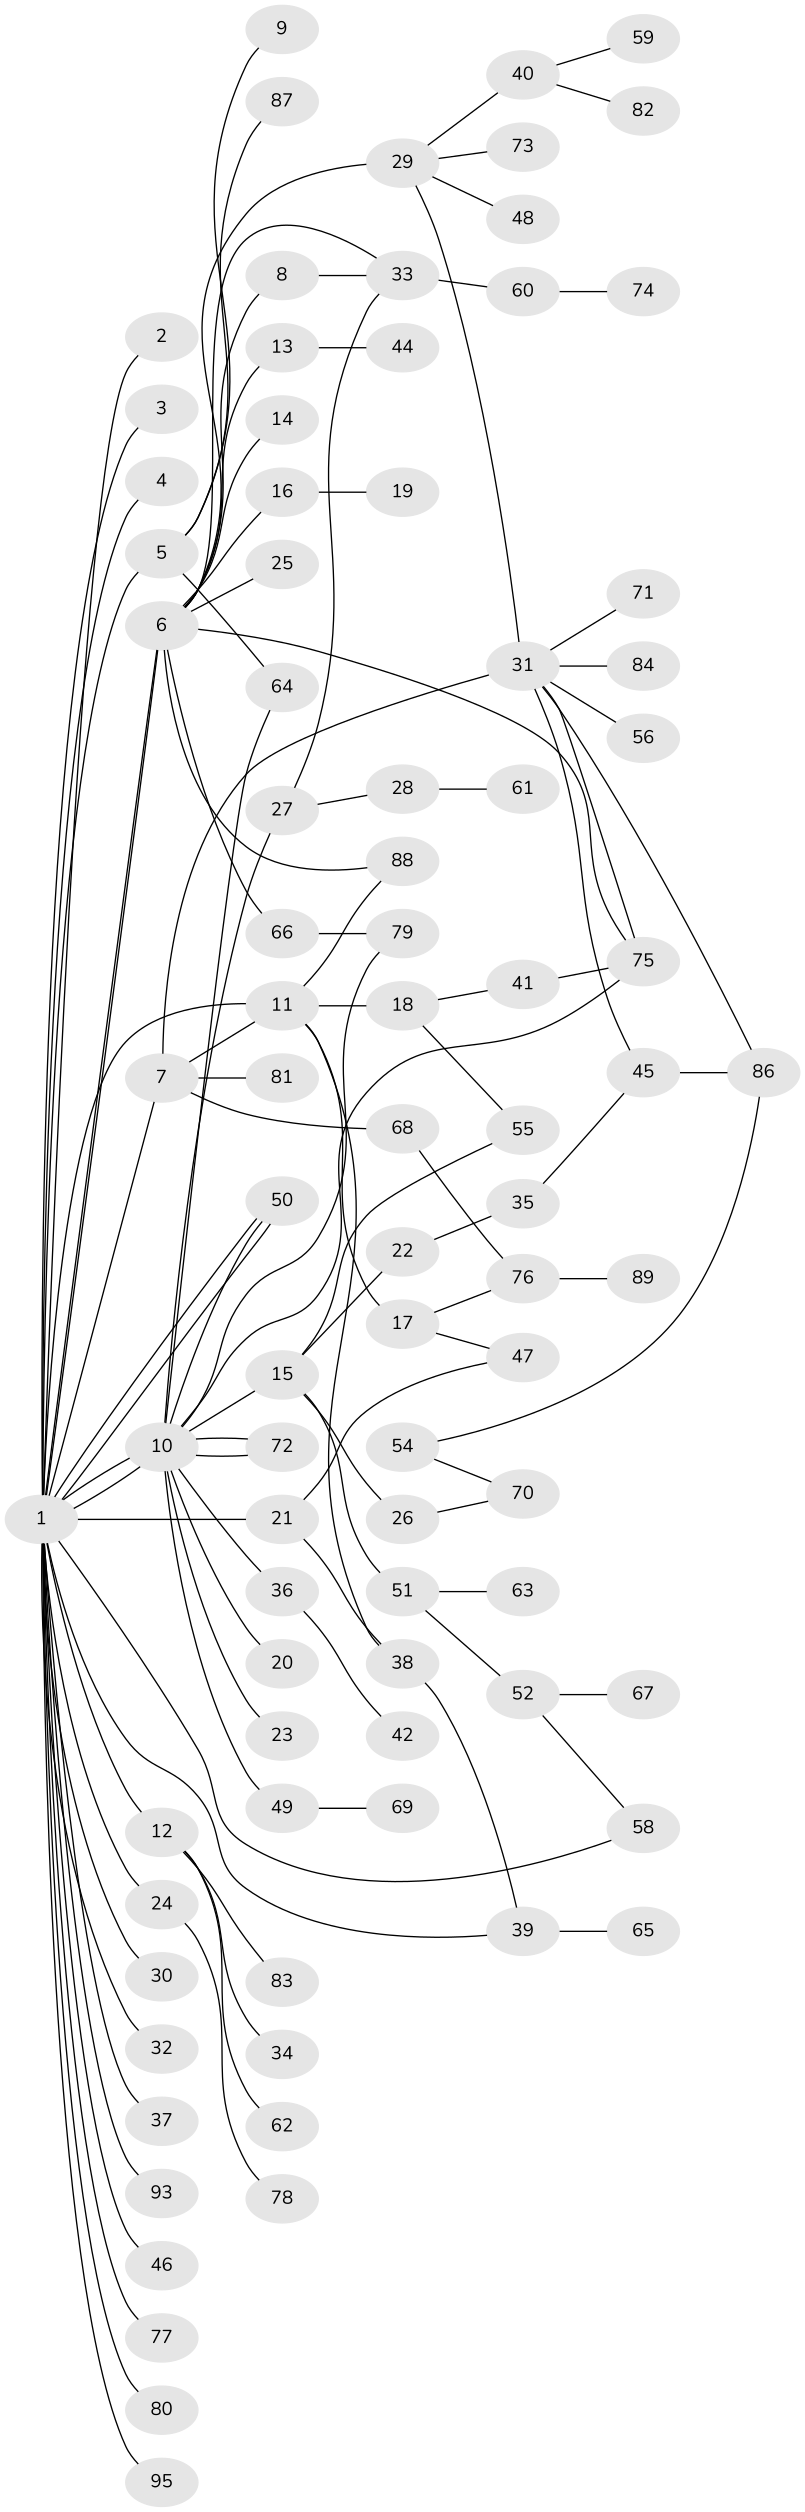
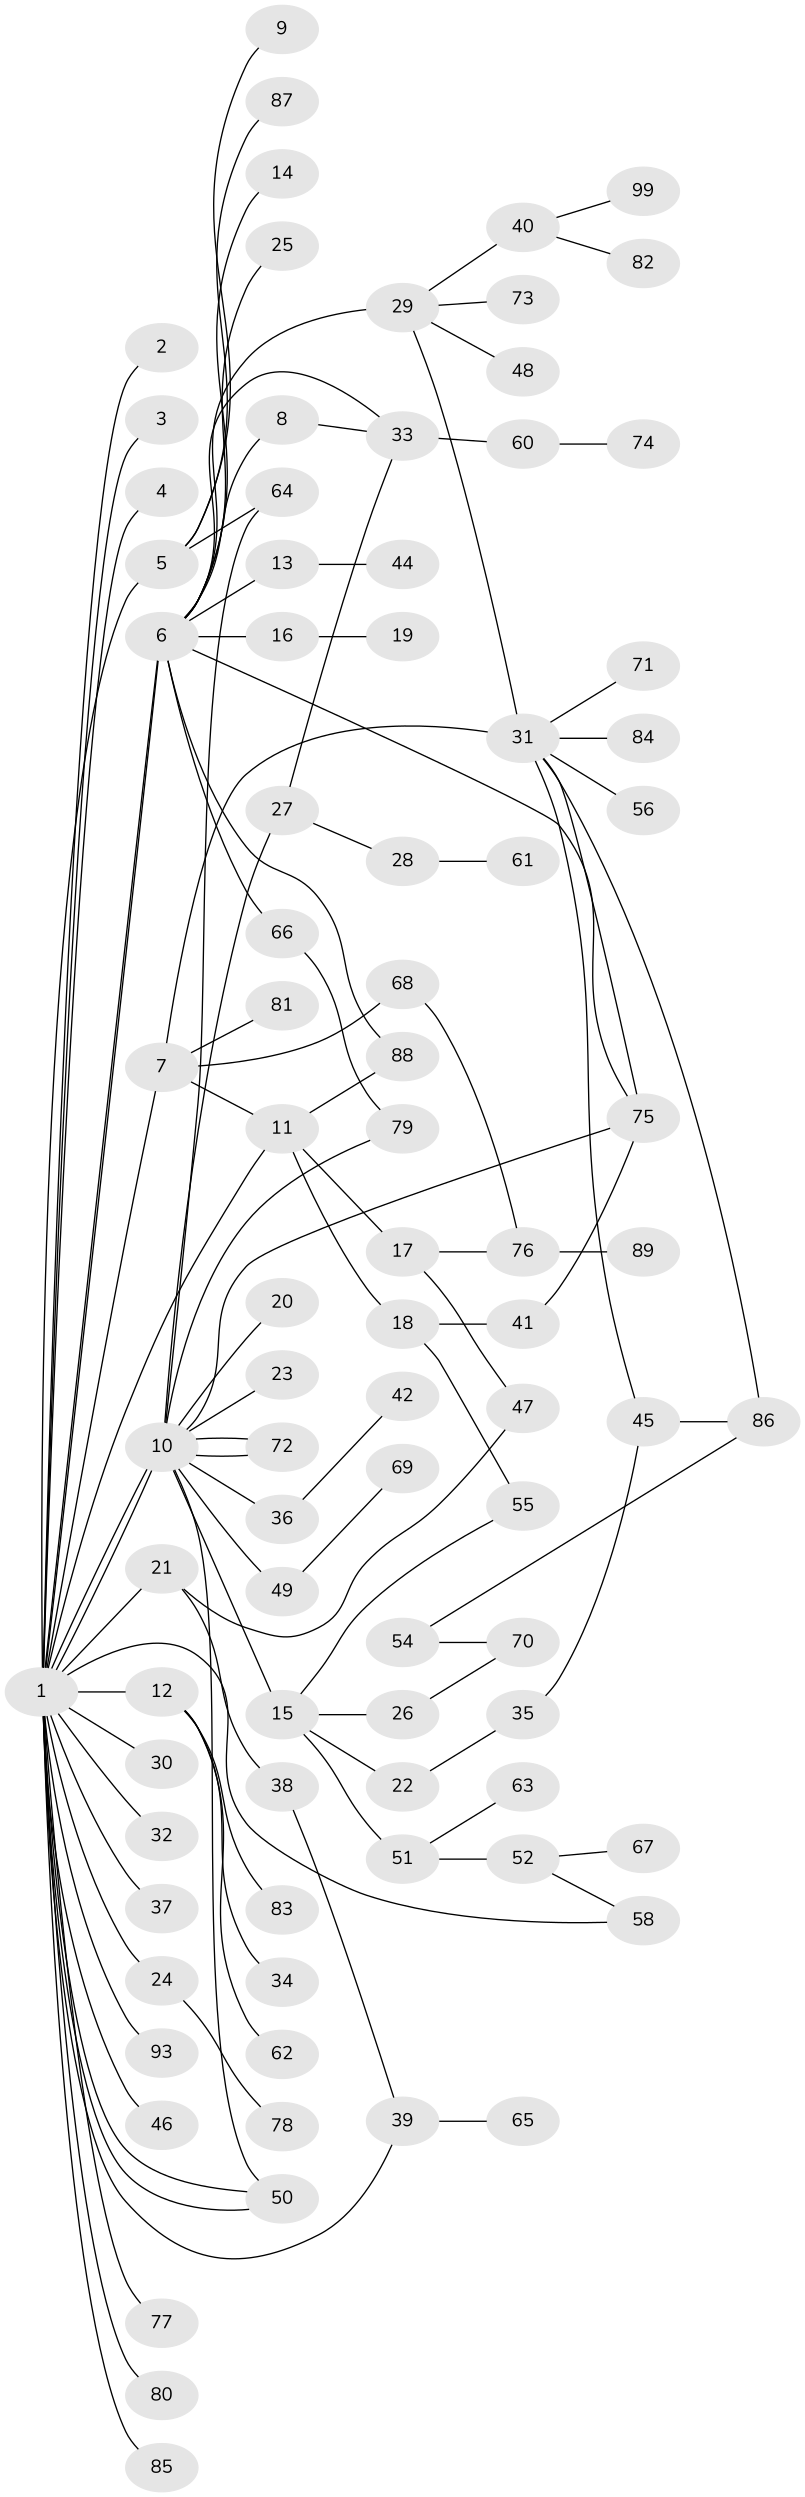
node "59": label "59" -> "99"
edge "11" -- "38": removed
node "95": label "95" -> "85"
